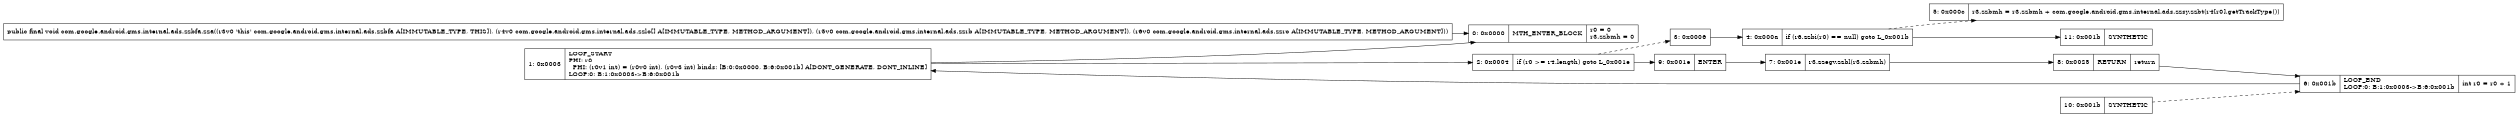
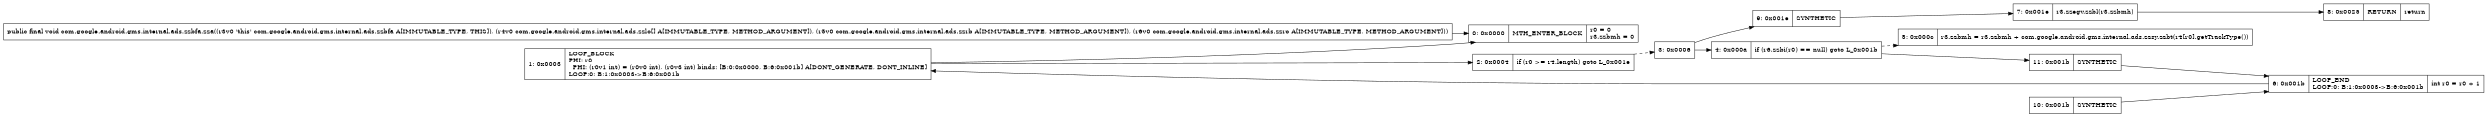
node "1: 0x0003": text "LOOP_START" -> "LOOP_BLOCK"
edge "2: 0x0004" -> "9: 0x001e": now "3: 0x0006" -> "9: 0x001e"
node "9: 0x001e": text "ENTER" -> "SYNTHETIC"
edge "8: 0x0025" -> "6: 0x001b": now "11: 0x001b" -> "6: 0x001b"
edge "10: 0x001b" -> "6: 0x001b": style dashed -> solid
